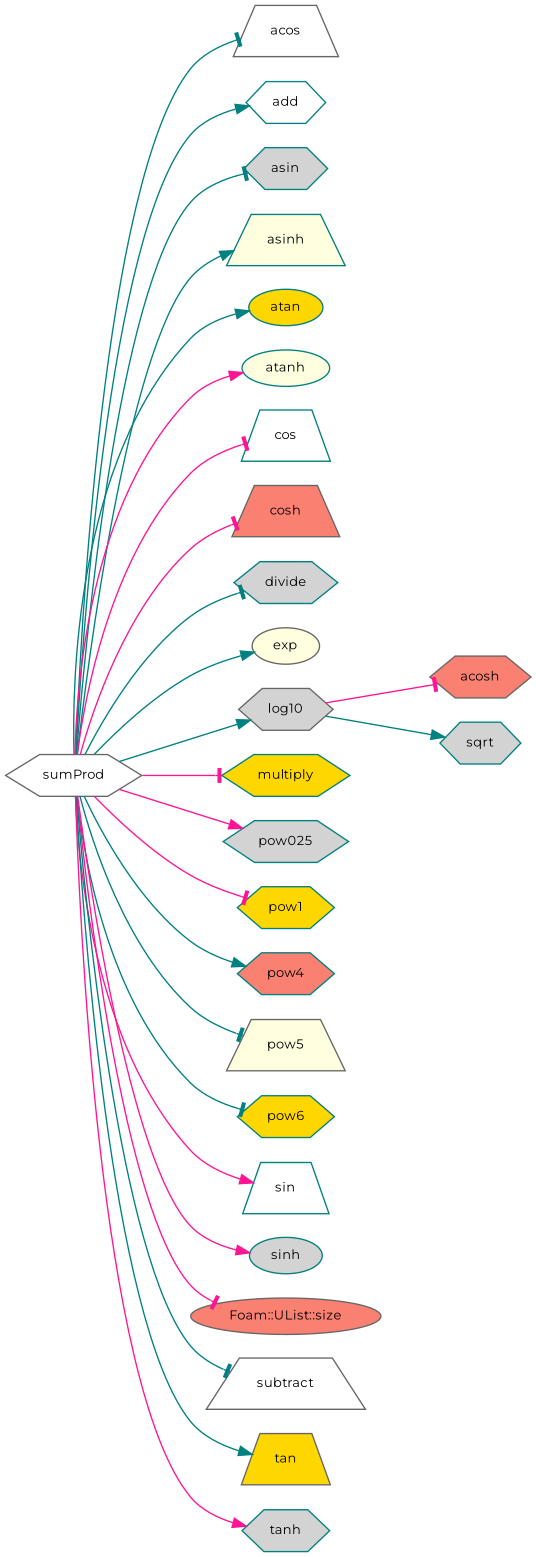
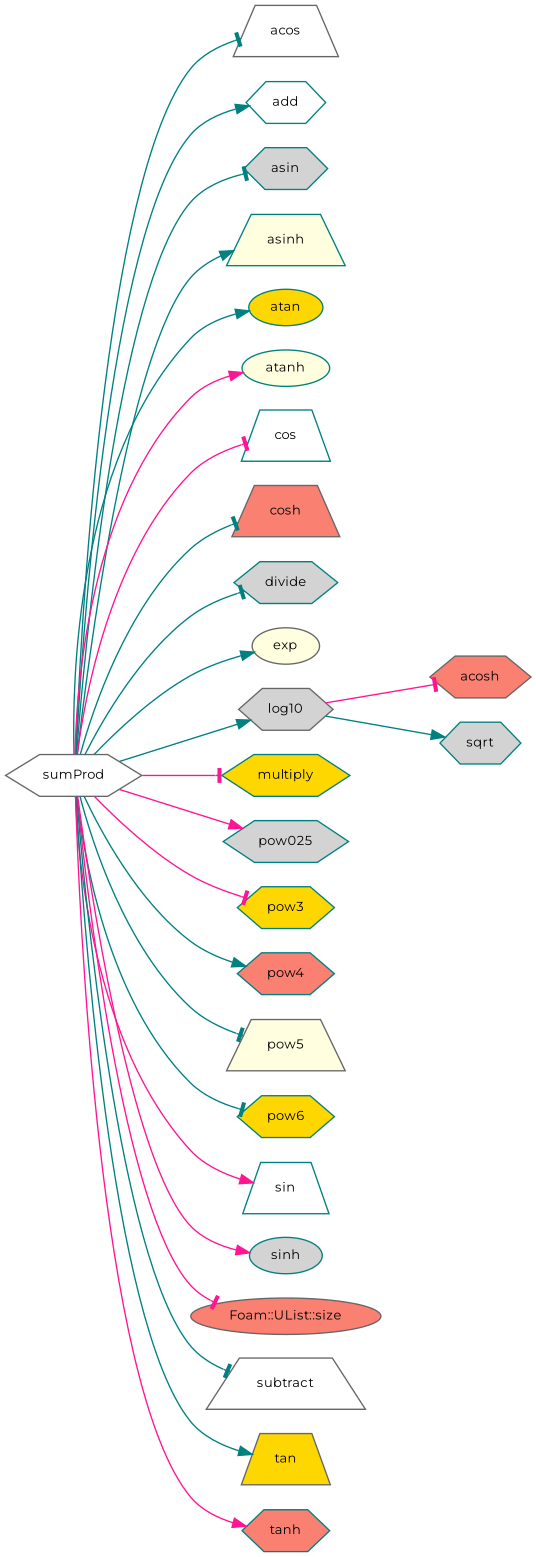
edge "sumProd" -> "cosh": color deeppink -> teal
node "pow1": label "pow1" -> "pow3"
node "tanh": fillcolor lightgrey -> salmon
